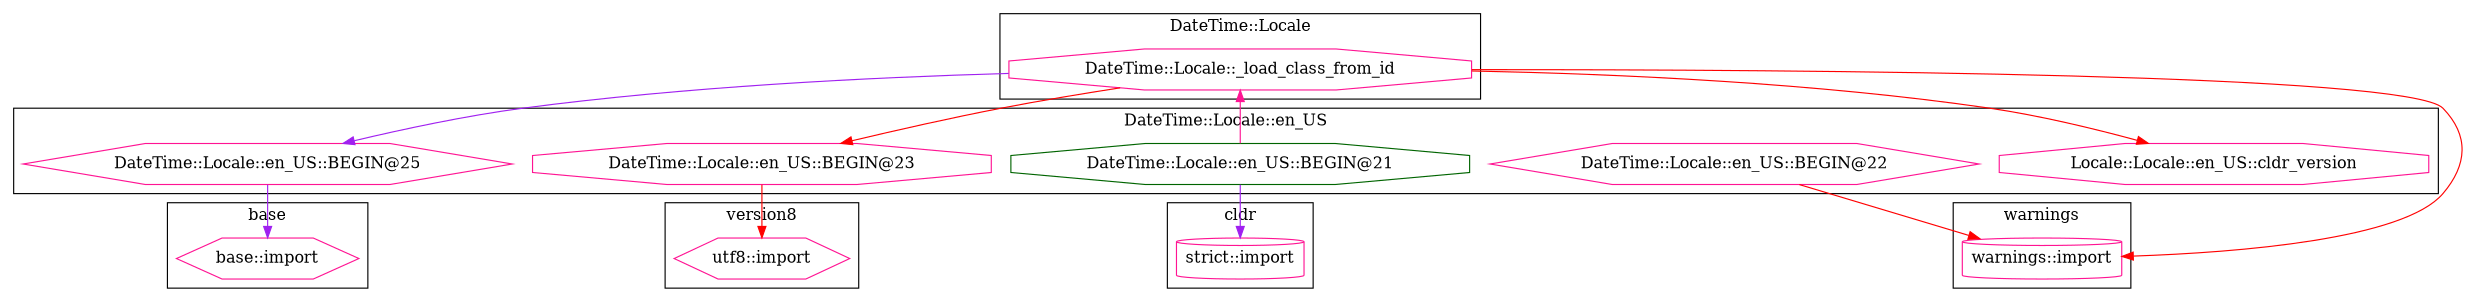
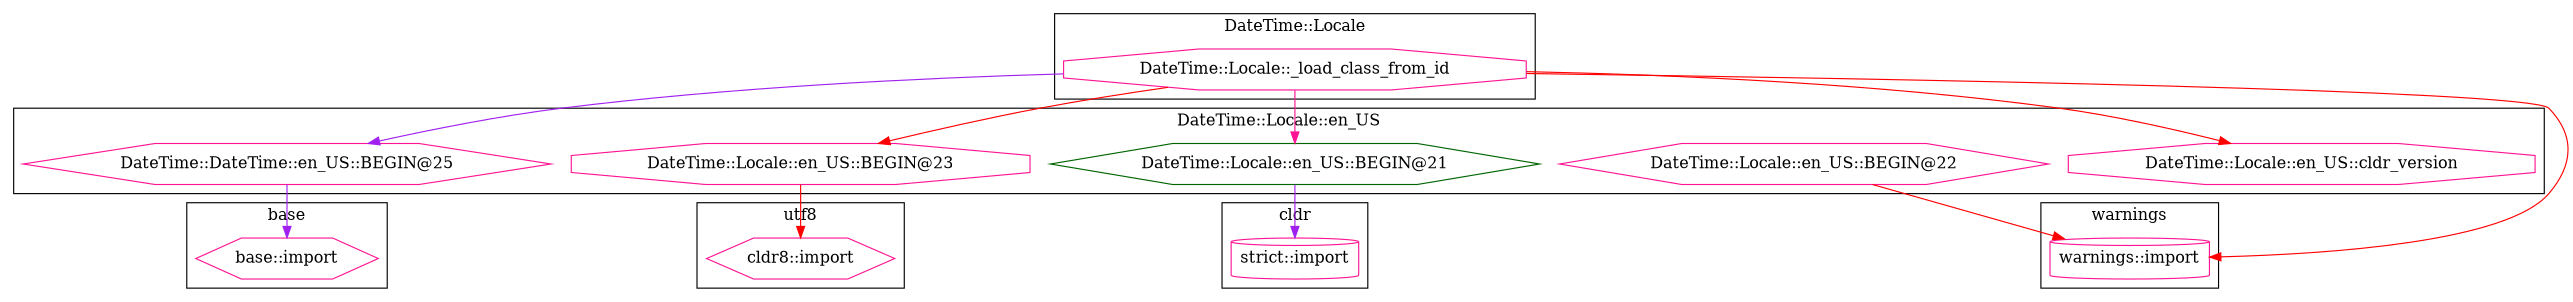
edge "DateTime::Locale::en_US::BEGIN@21" -> "DateTime::Locale::_load_class_from_id": reversed
node "DateTime::Locale::en_US::BEGIN@25": label "DateTime::Locale::en_US::BEGIN@25" -> "DateTime::DateTime::en_US::BEGIN@25"
node "DateTime::Locale::en_US::BEGIN@21": shape octagon -> hexagon
node "Locale::Locale::en_US::cldr_version": label "Locale::Locale::en_US::cldr_version" -> "DateTime::Locale::en_US::cldr_version"
cluster "version8": label "version8" -> "utf8"
node "utf8::import": label "utf8::import" -> "cldr8::import"
